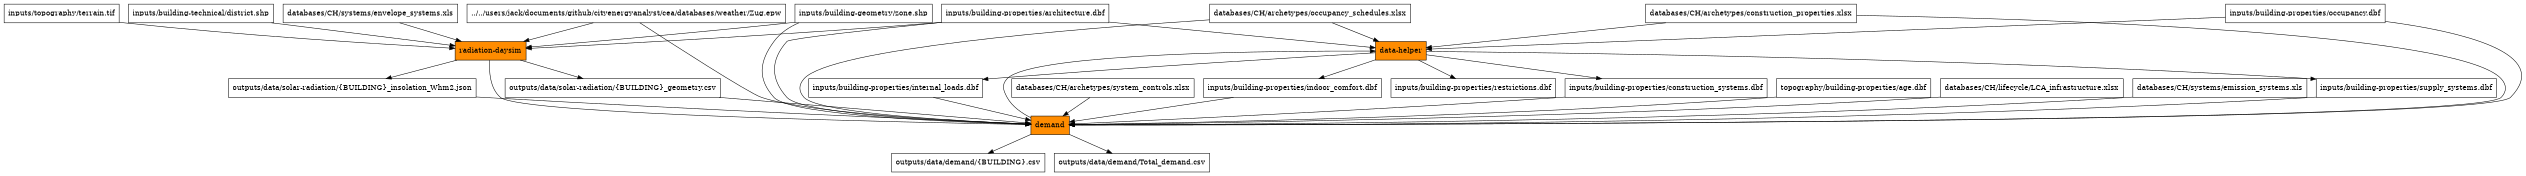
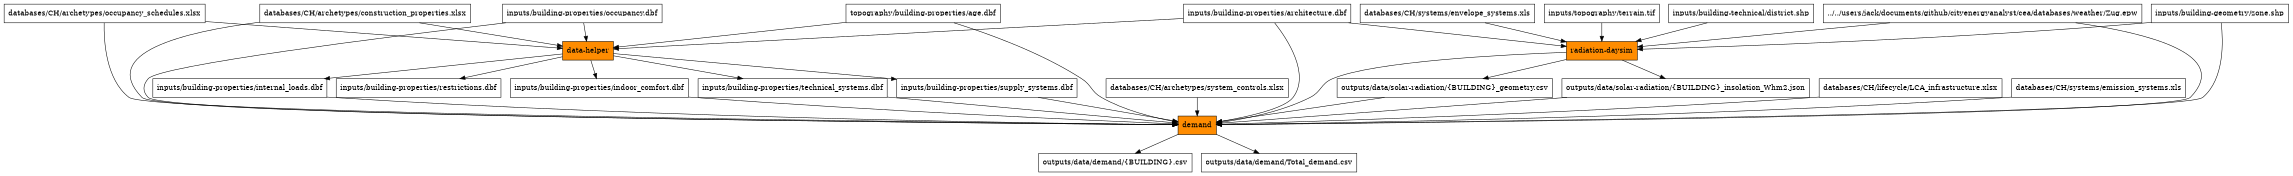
edge "demand" -> "data-helper": now "topography/building-properties/age.dbf" -> "data-helper"
node "inputs/building-properties/construction_systems.dbf": label "inputs/building-properties/construction_systems.dbf" -> "inputs/building-properties/technical_systems.dbf"
